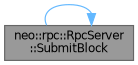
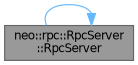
node "neo::rpc::RpcServer ::SubmitBlock": label "neo::rpc::RpcServer ::SubmitBlock" -> "neo::rpc::RpcServer ::RpcServer"
